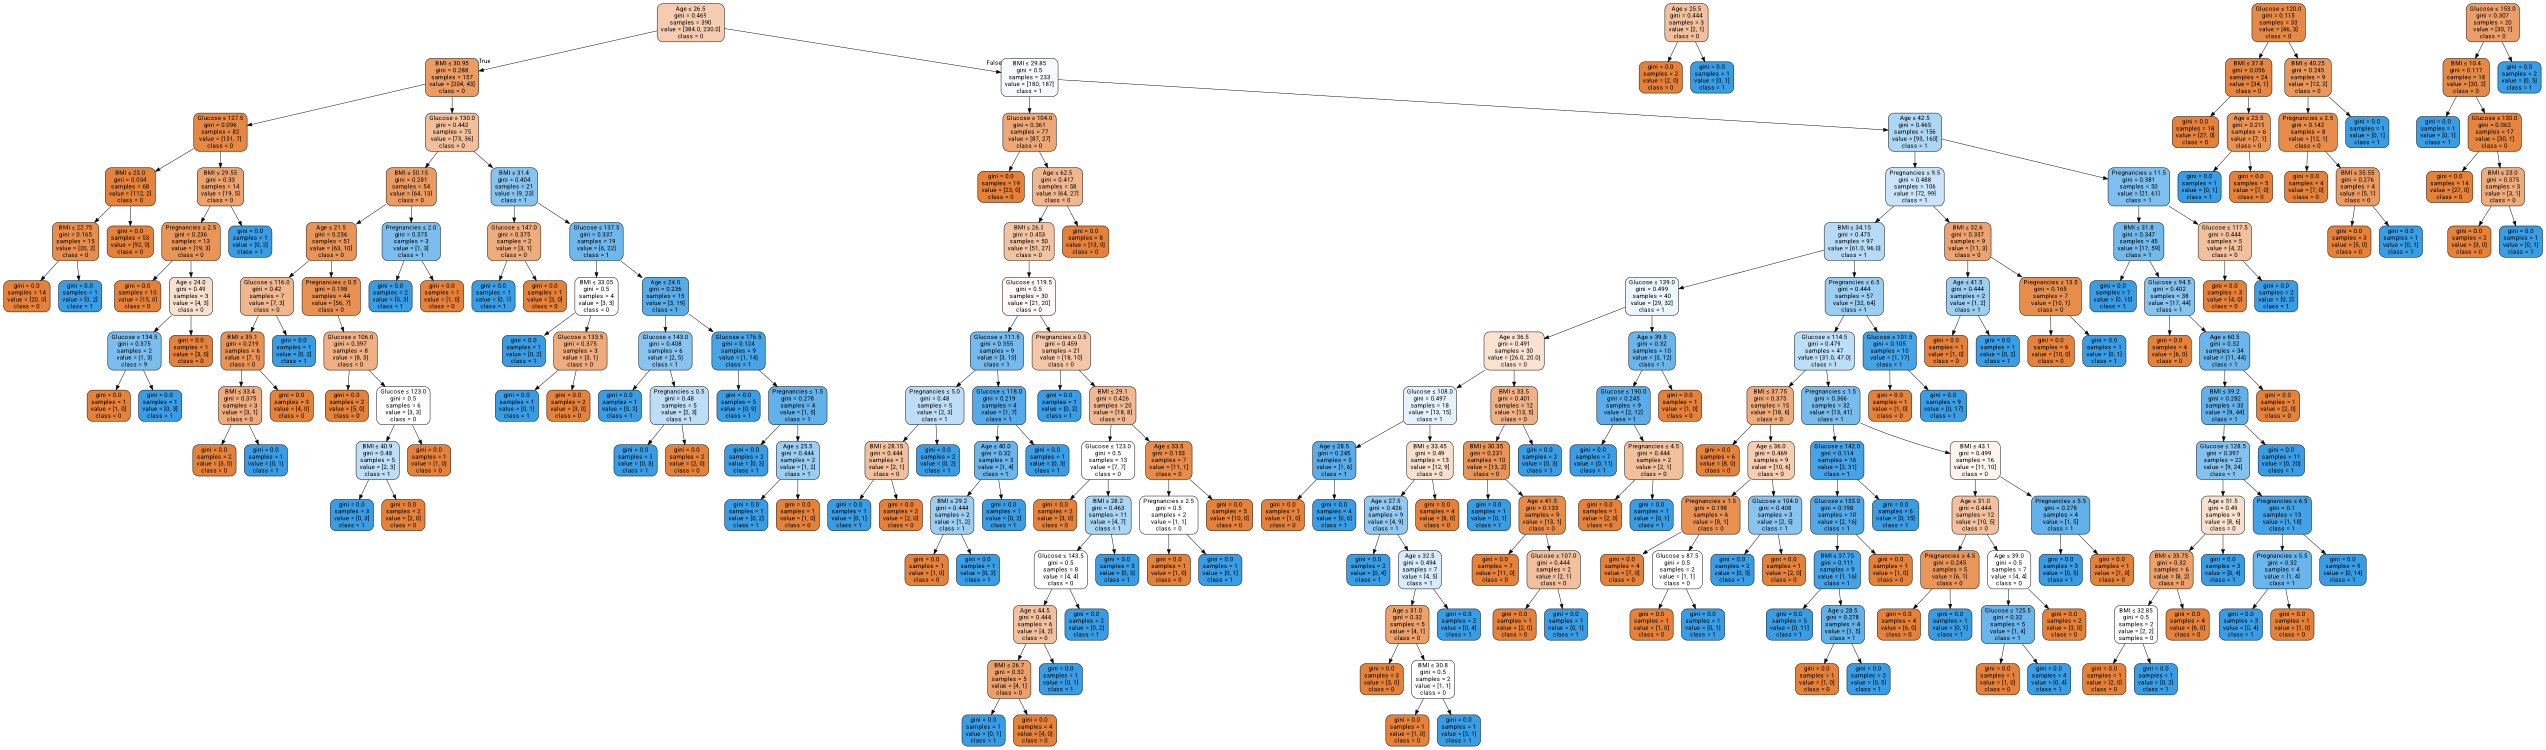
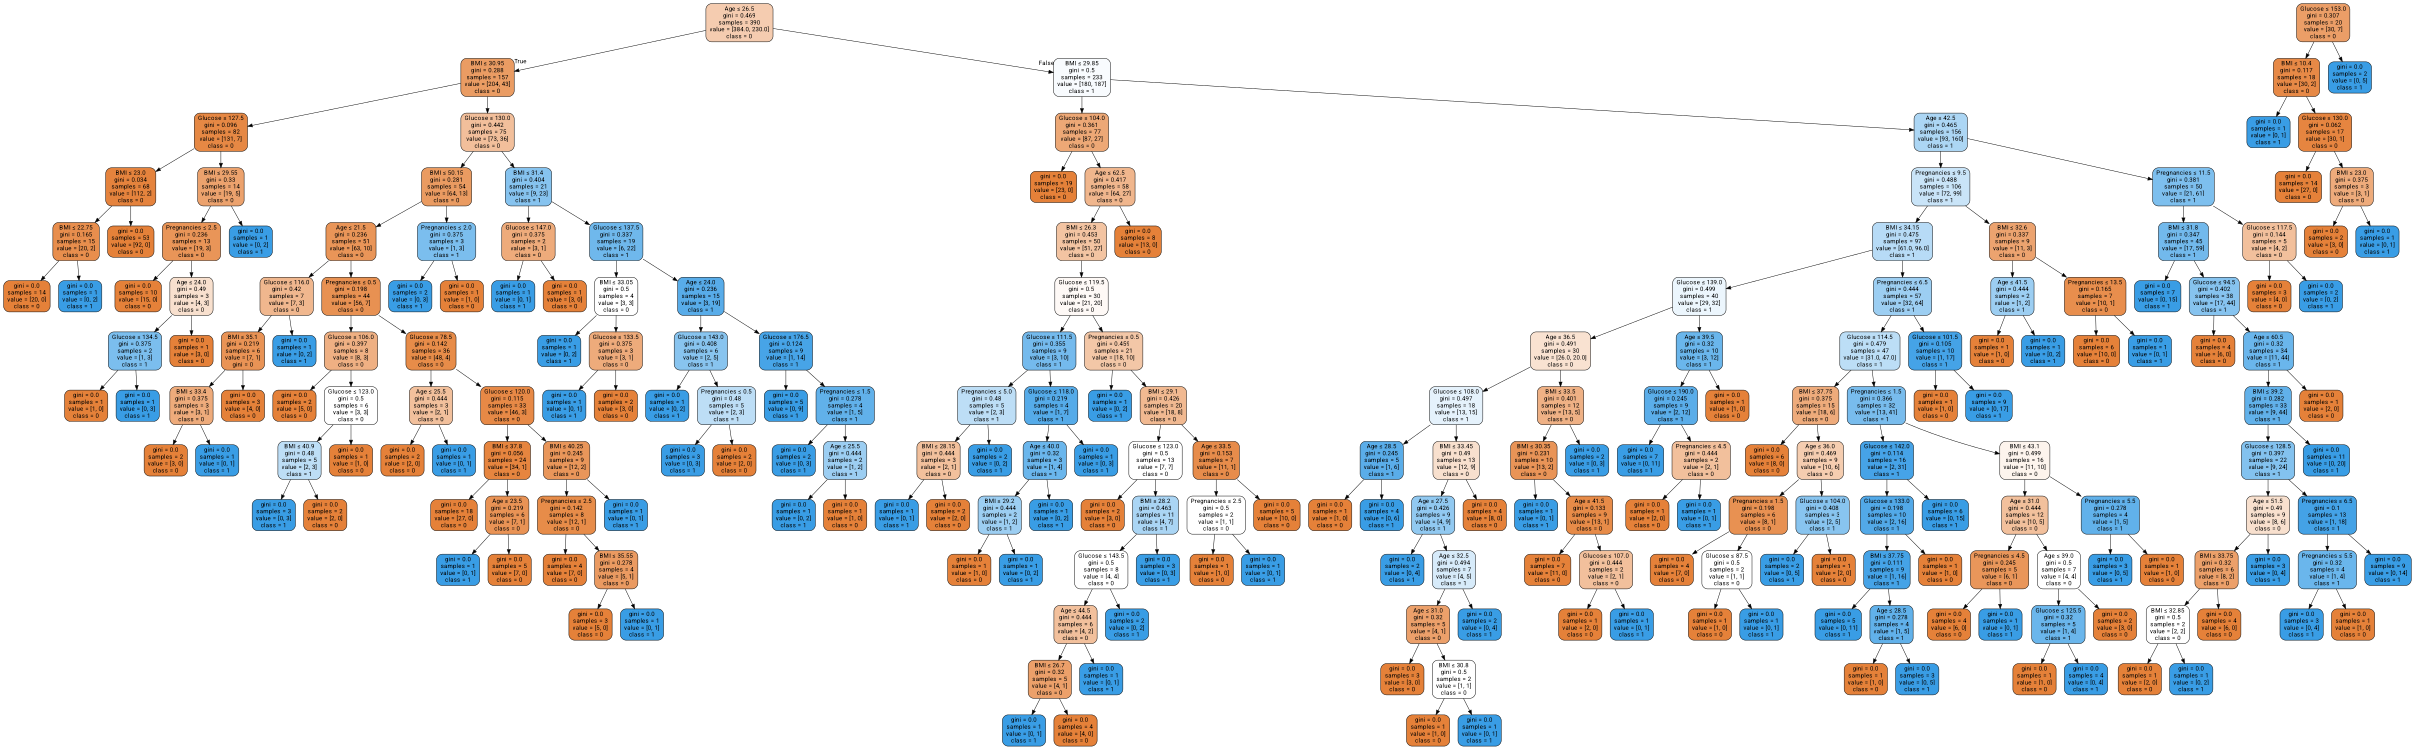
node "BMI ≤ 35.55": text "gini = 0.276" -> "gini = 0.278"
node "Glucose ≤ 117.5": text "gini = 0.444" -> "gini = 0.144"
node "Glucose ≤ 78.5": added
node "Glucose ≤ 134.5": text "class = 9" -> "class = 1"
node "BMI ≤ 35.1": text "class = 0" -> "gini = 0"
node "BMI ≤ 32.85": text "samples = 0" -> "class = 0"
